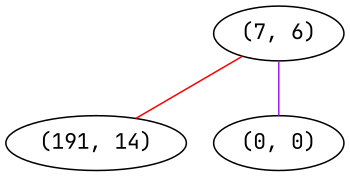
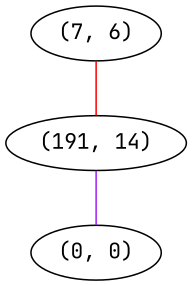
edge "(7, 6)" -- "(0, 0)": now "(191, 14)" -- "(0, 0)"
